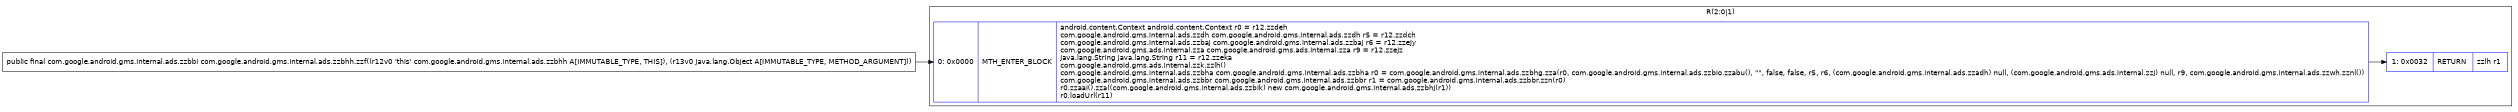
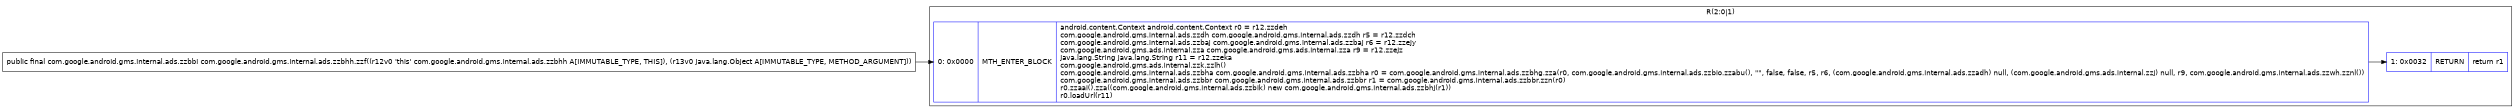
node "1: 0x0032": text "zzlh r1" -> "return r1"
